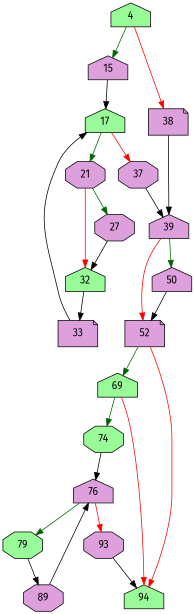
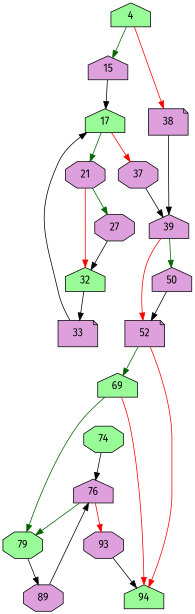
edge "69" -> "74": now "69" -> "79"
